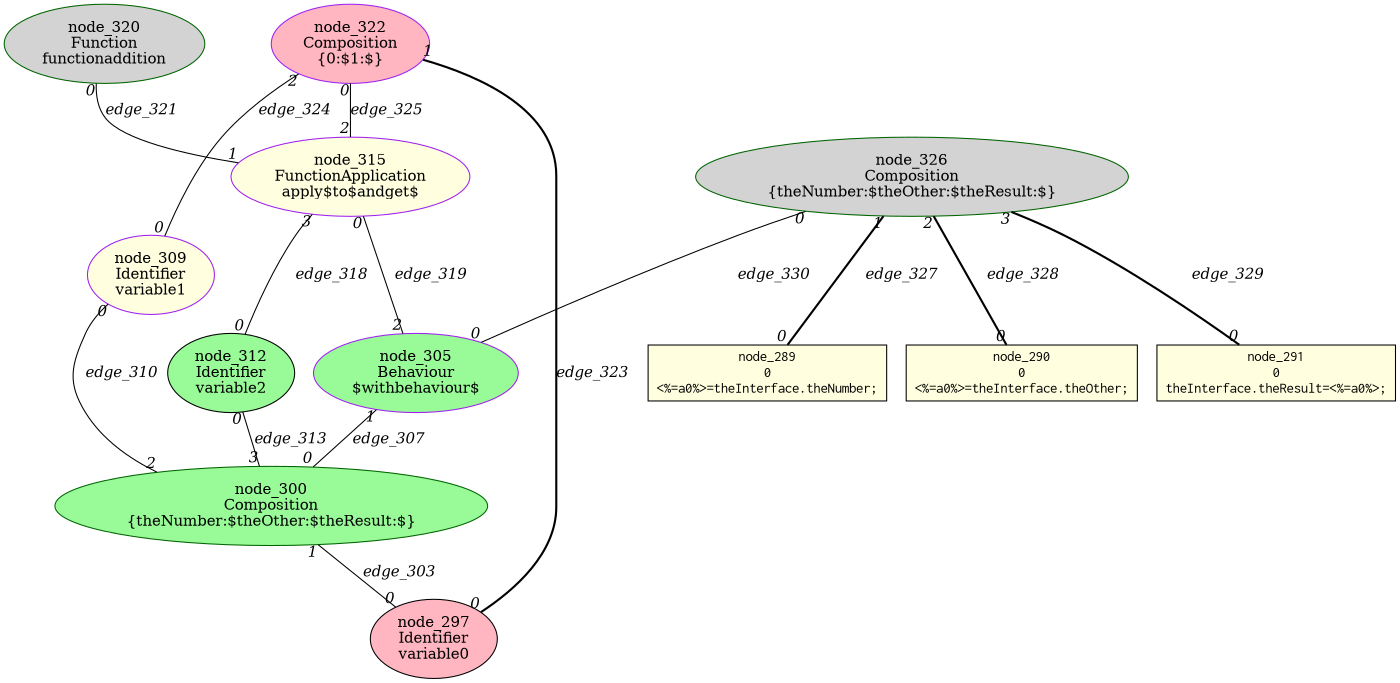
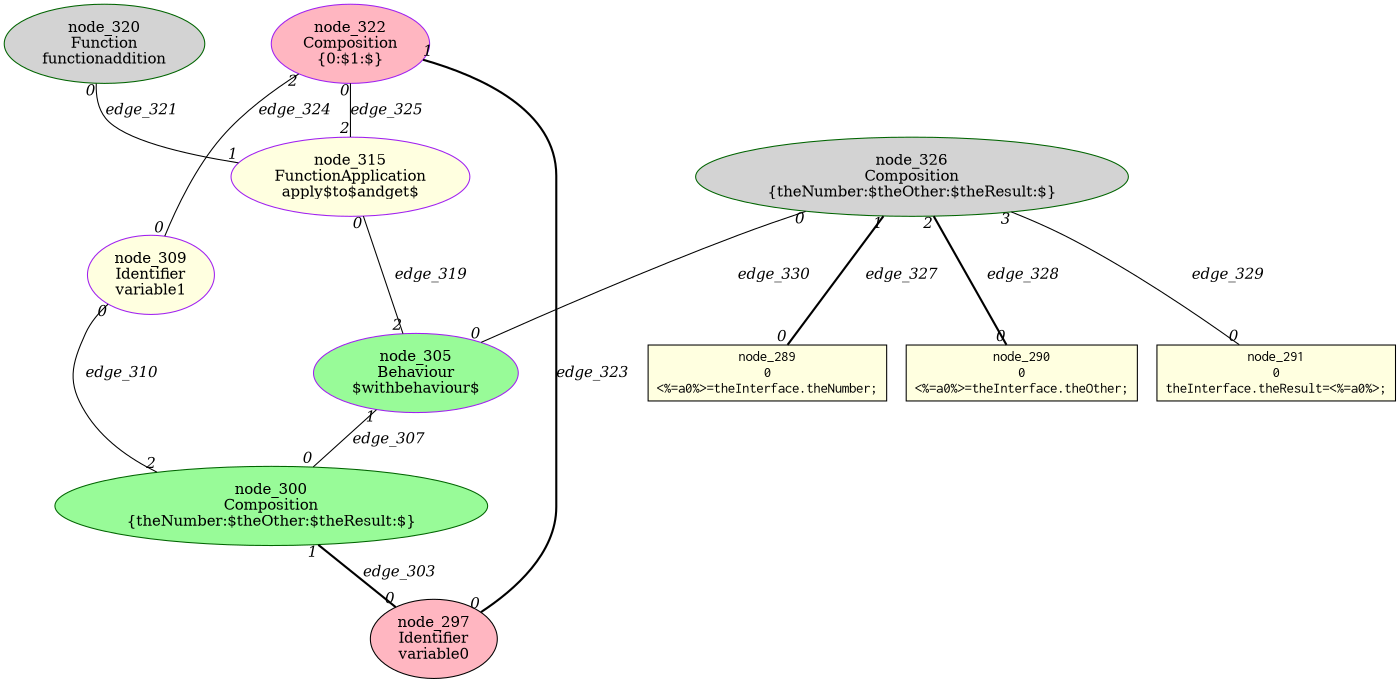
edge "node_326 Composition {theNumber:$theOther:$theResult:$}" -- "node_291 0 theInterface.theResult=<%=a0%>;": style bold -> solid
node "node_312 Identifier variable2": removed
edge "node_300 Composition {theNumber:$theOther:$theResult:$}" -- "node_297 Identifier variable0": style solid -> bold
